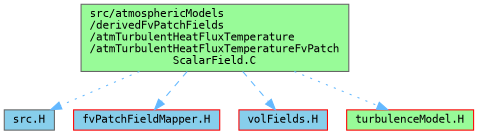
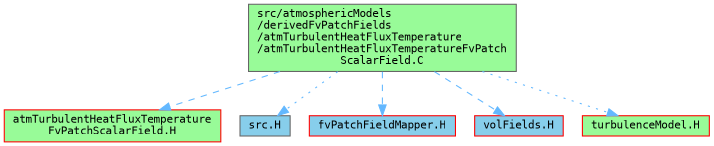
node "atmTurbulentHeatFluxTemperature FvPatchScalarField.H": added
